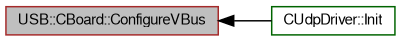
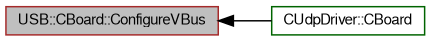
node "CUdpDriver::Init": label "CUdpDriver::Init" -> "CUdpDriver::CBoard"
